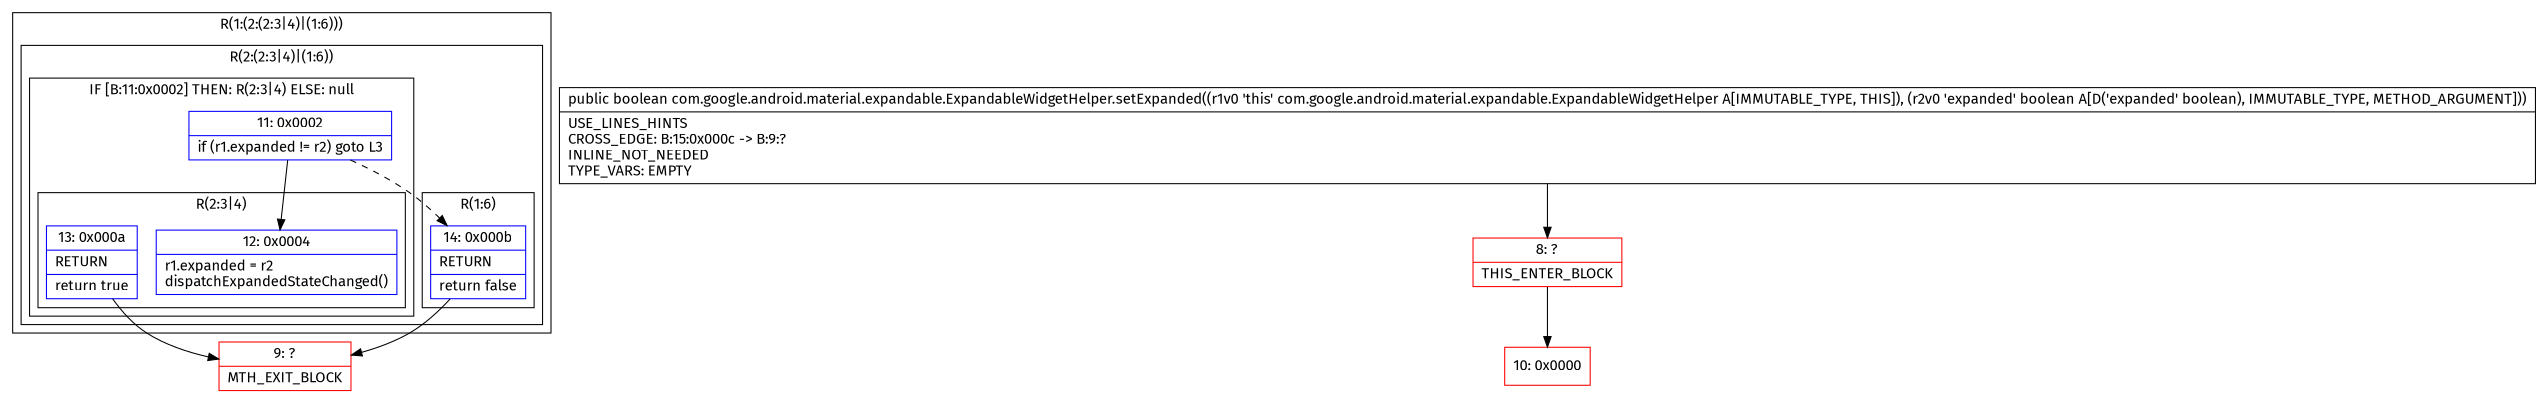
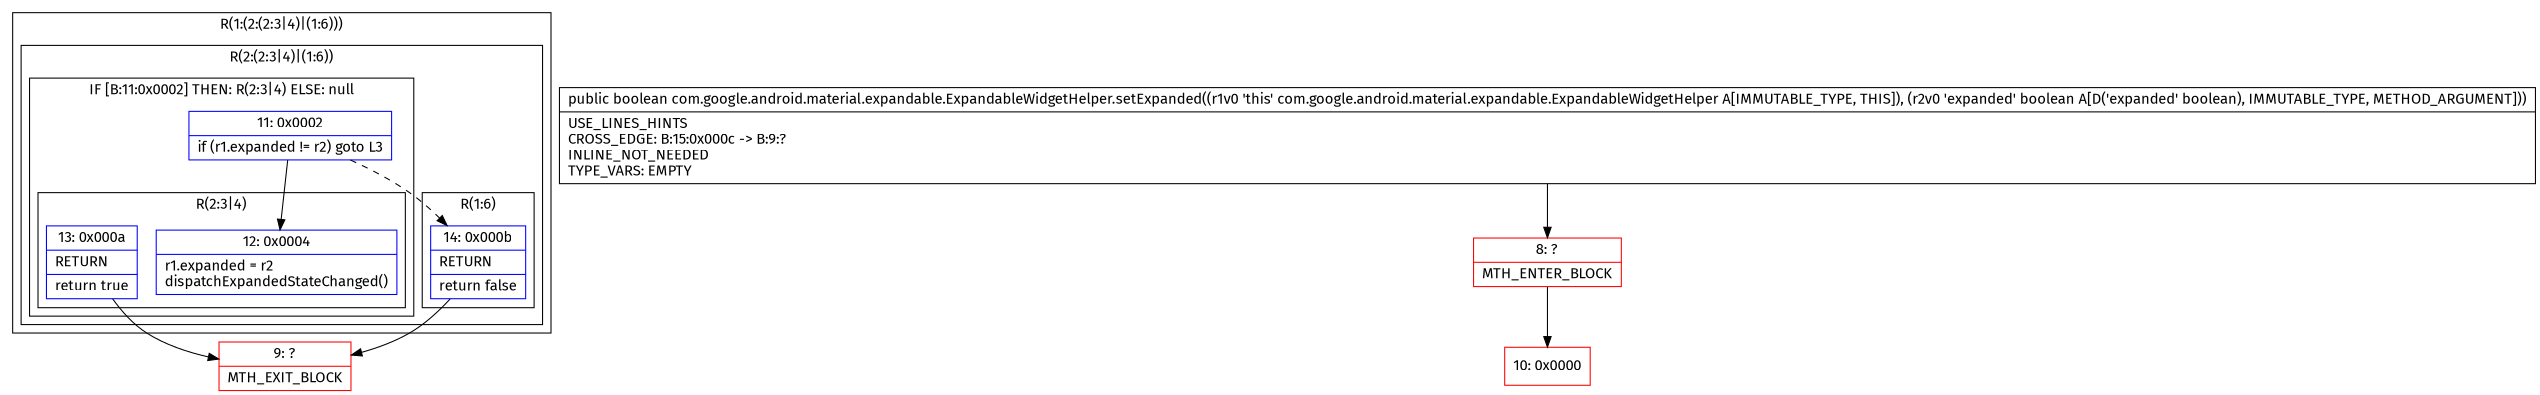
node "8: ?": text "THIS_ENTER_BLOCK" -> "MTH_ENTER_BLOCK"
